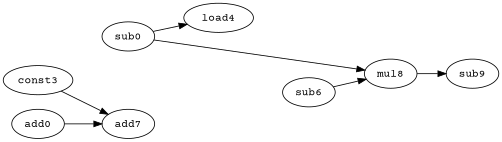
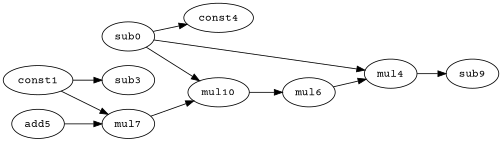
node "load4": label "load4" -> "const4"
node "mul8": label "mul8" -> "mul4"
node "const3": label "const3" -> "const1"
node "sub3": added
node "mul10": added
node "sub6": label "sub6" -> "mul6"
node "add0": label "add0" -> "add5"
node "add7": label "add7" -> "mul7"
